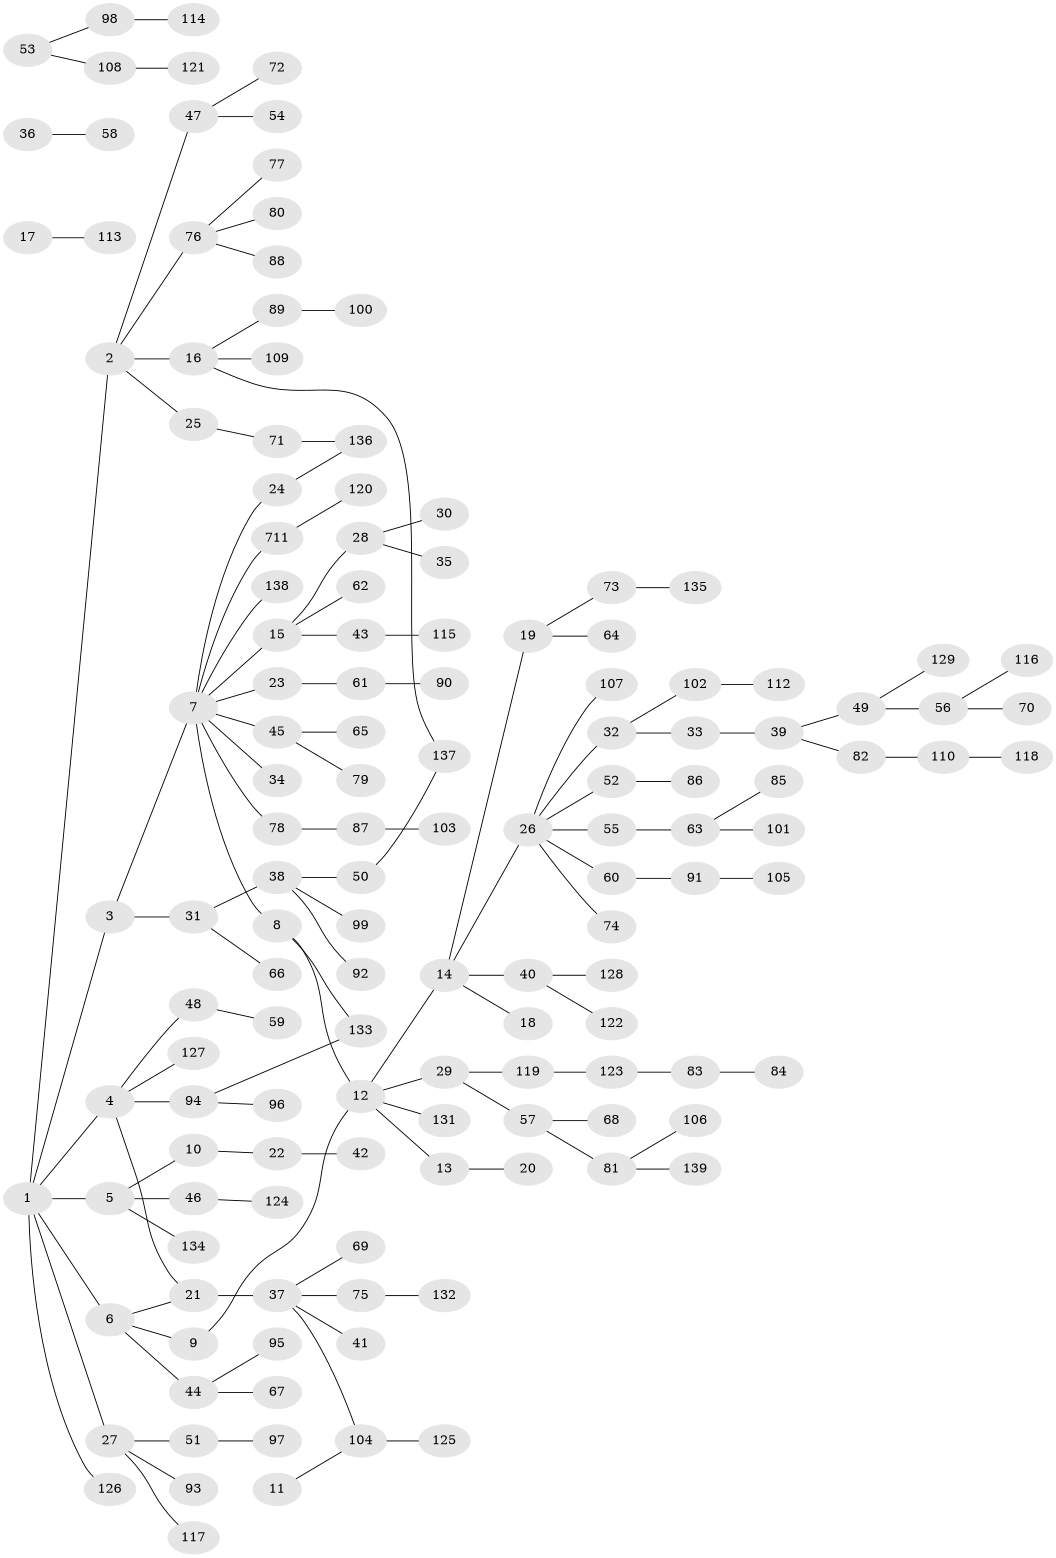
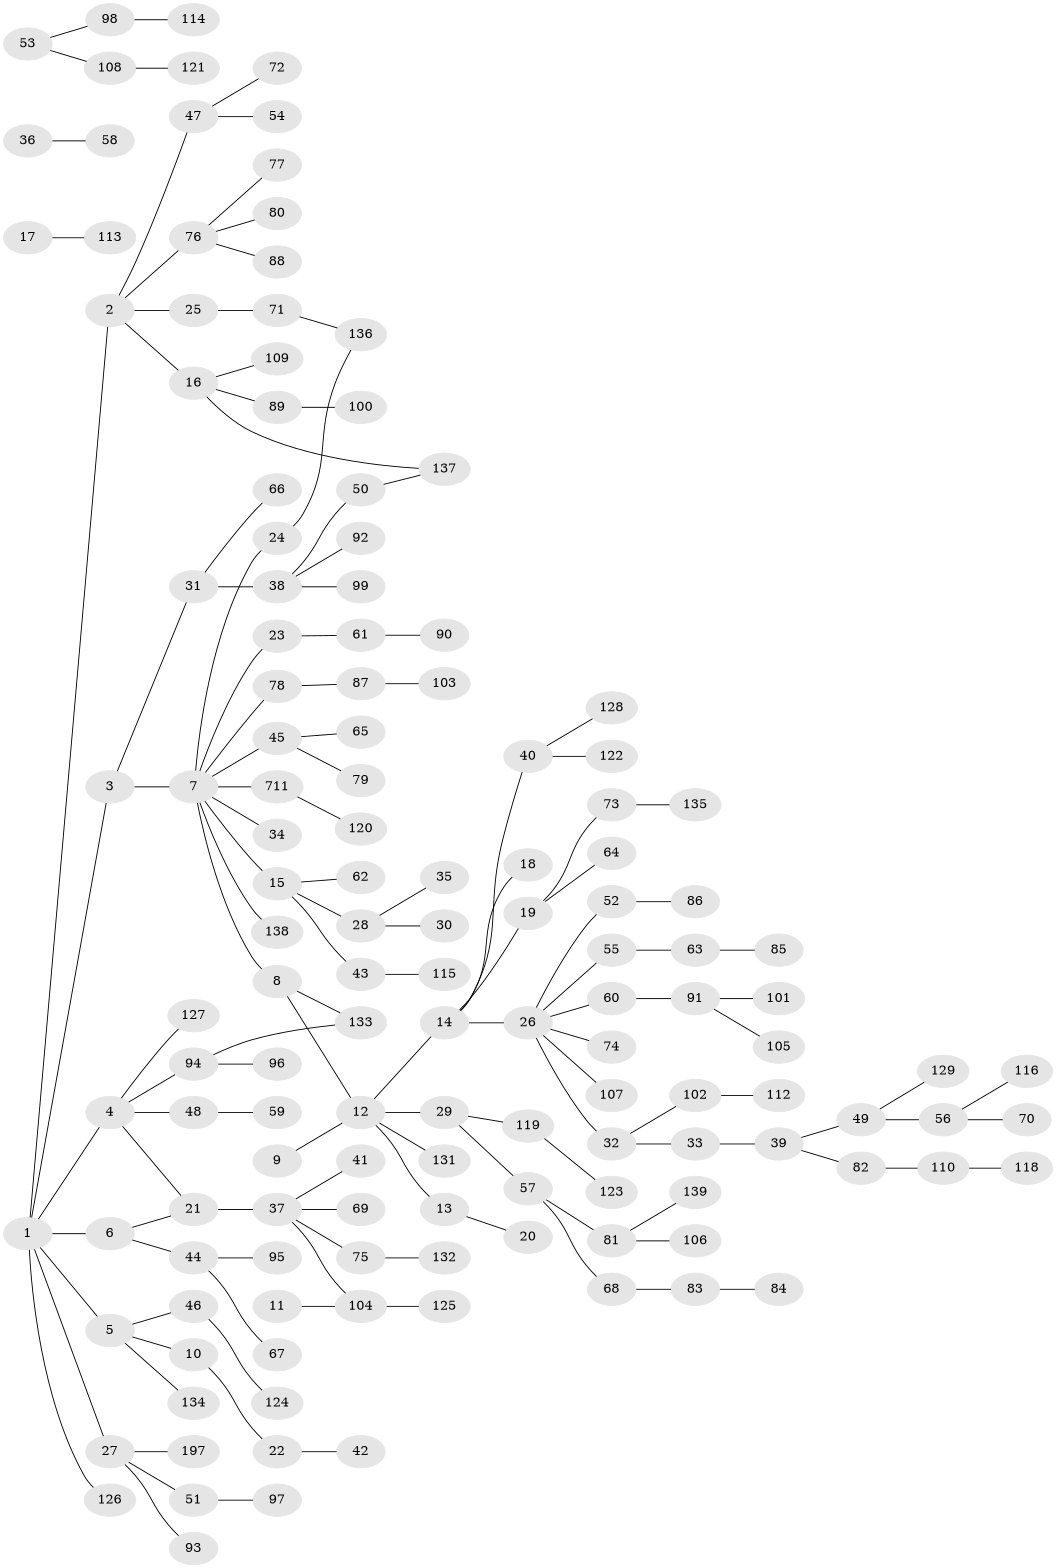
edge "63" -- "101": now "91" -- "101"
edge "123" -- "83": now "68" -- "83"
edge "6" -- "9": removed
node "117": label "117" -> "197"
